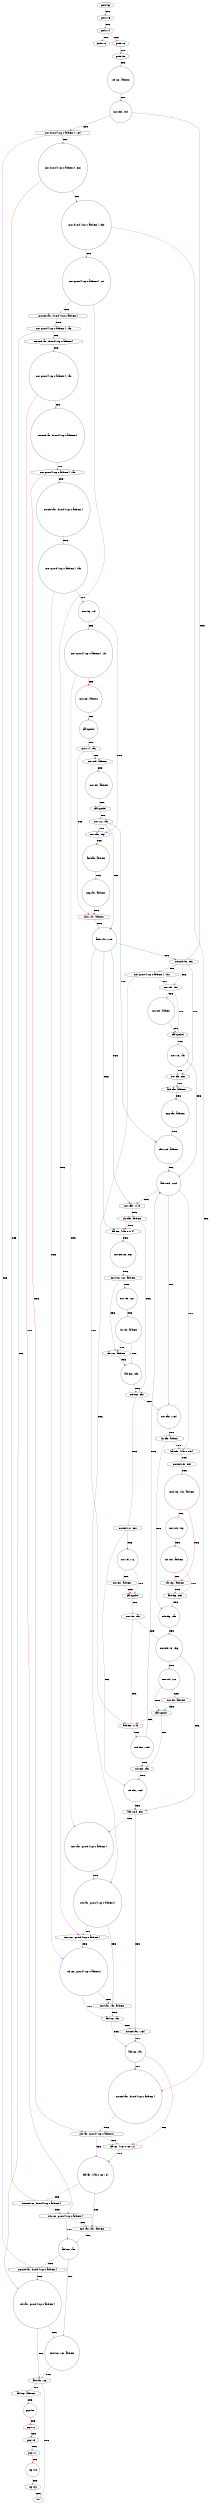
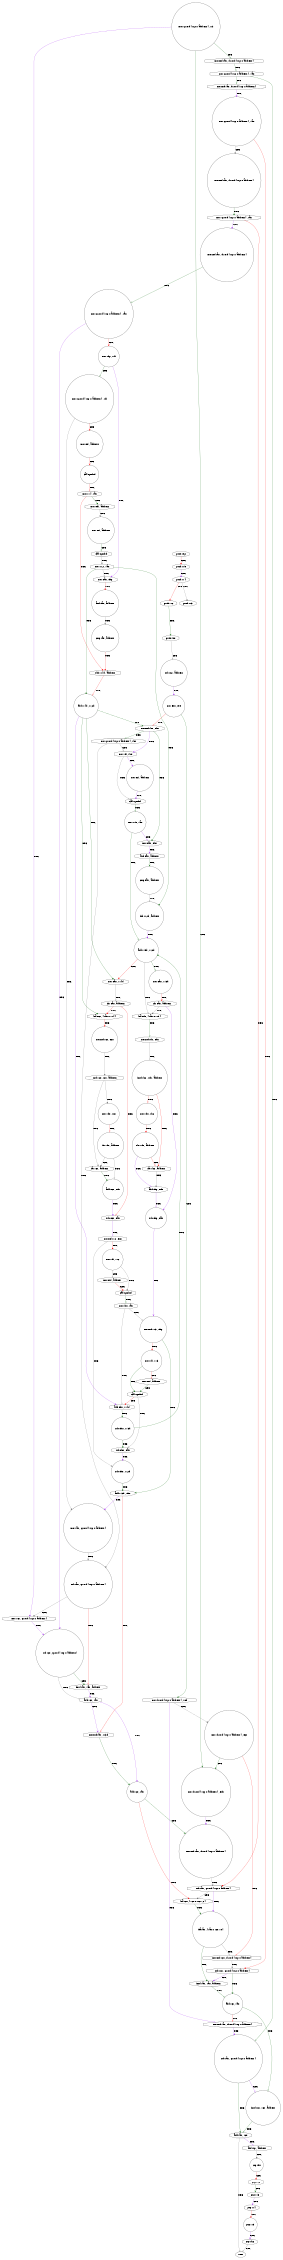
edge "mov dword [ rsp + address ] , edx" -> "mov qword [ rsp + address ] , rsi": reversed
edge "sub ecx , eax" -> "mov eax , r15d": removed, label "CFG"
